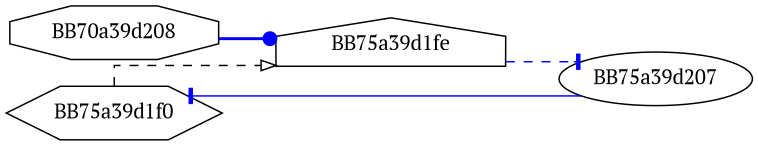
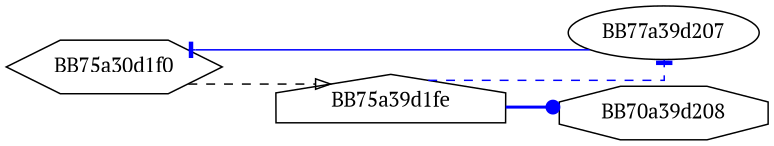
edge "BB70a39d208" -> "BB75a39d1fe": reversed
node "BB75a39d207": label "BB75a39d207" -> "BB77a39d207"
node "BB75a39d1f0": label "BB75a39d1f0" -> "BB75a30d1f0"
